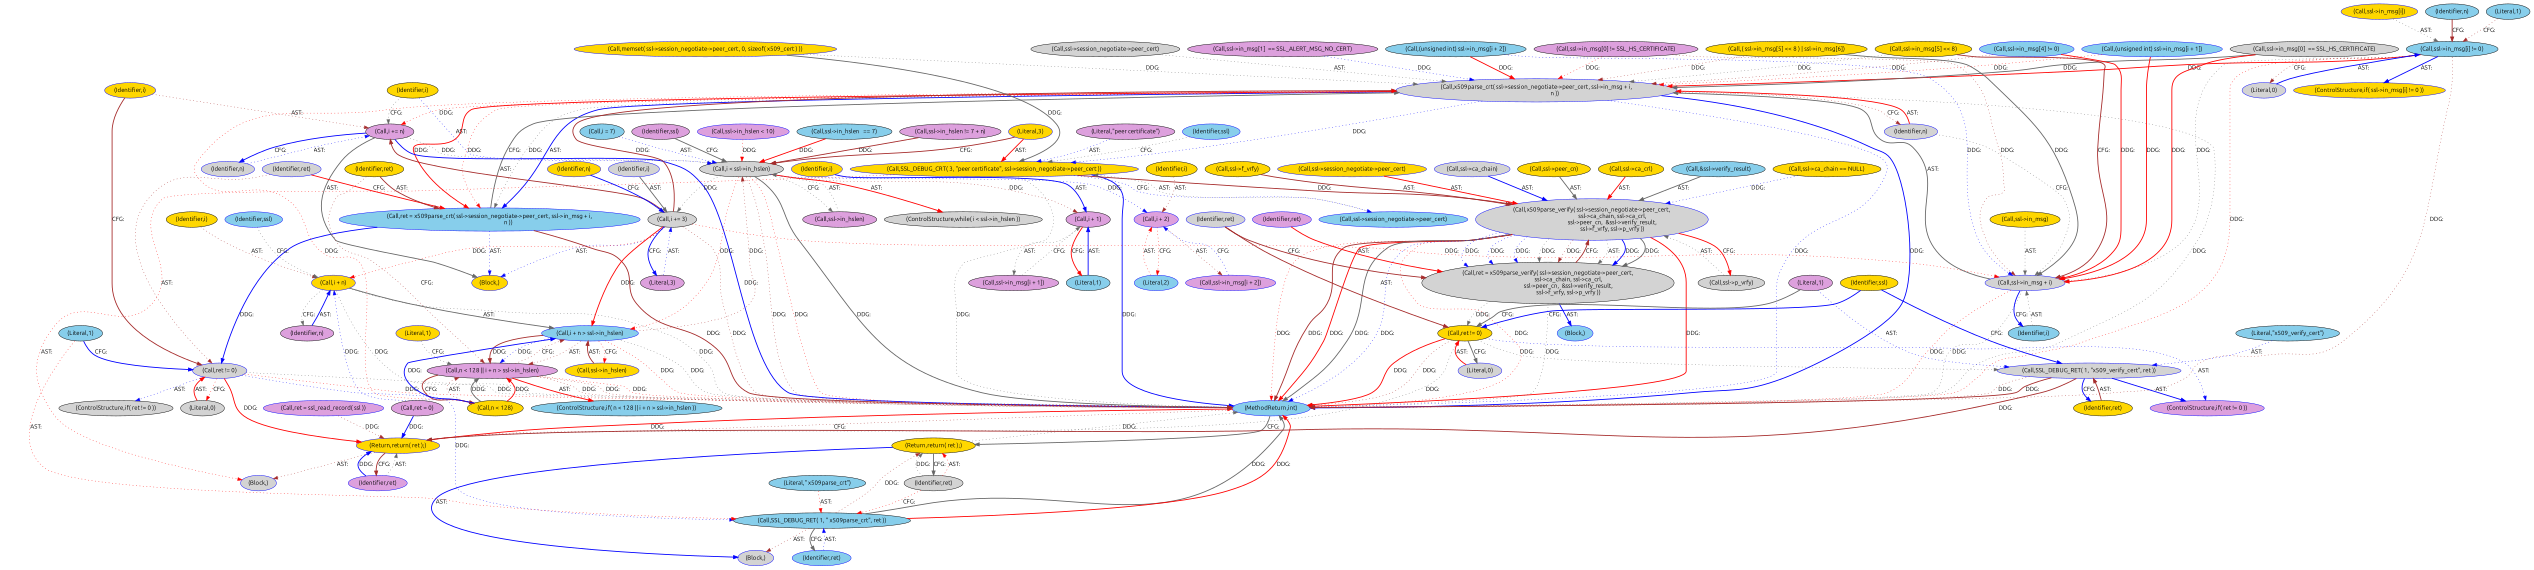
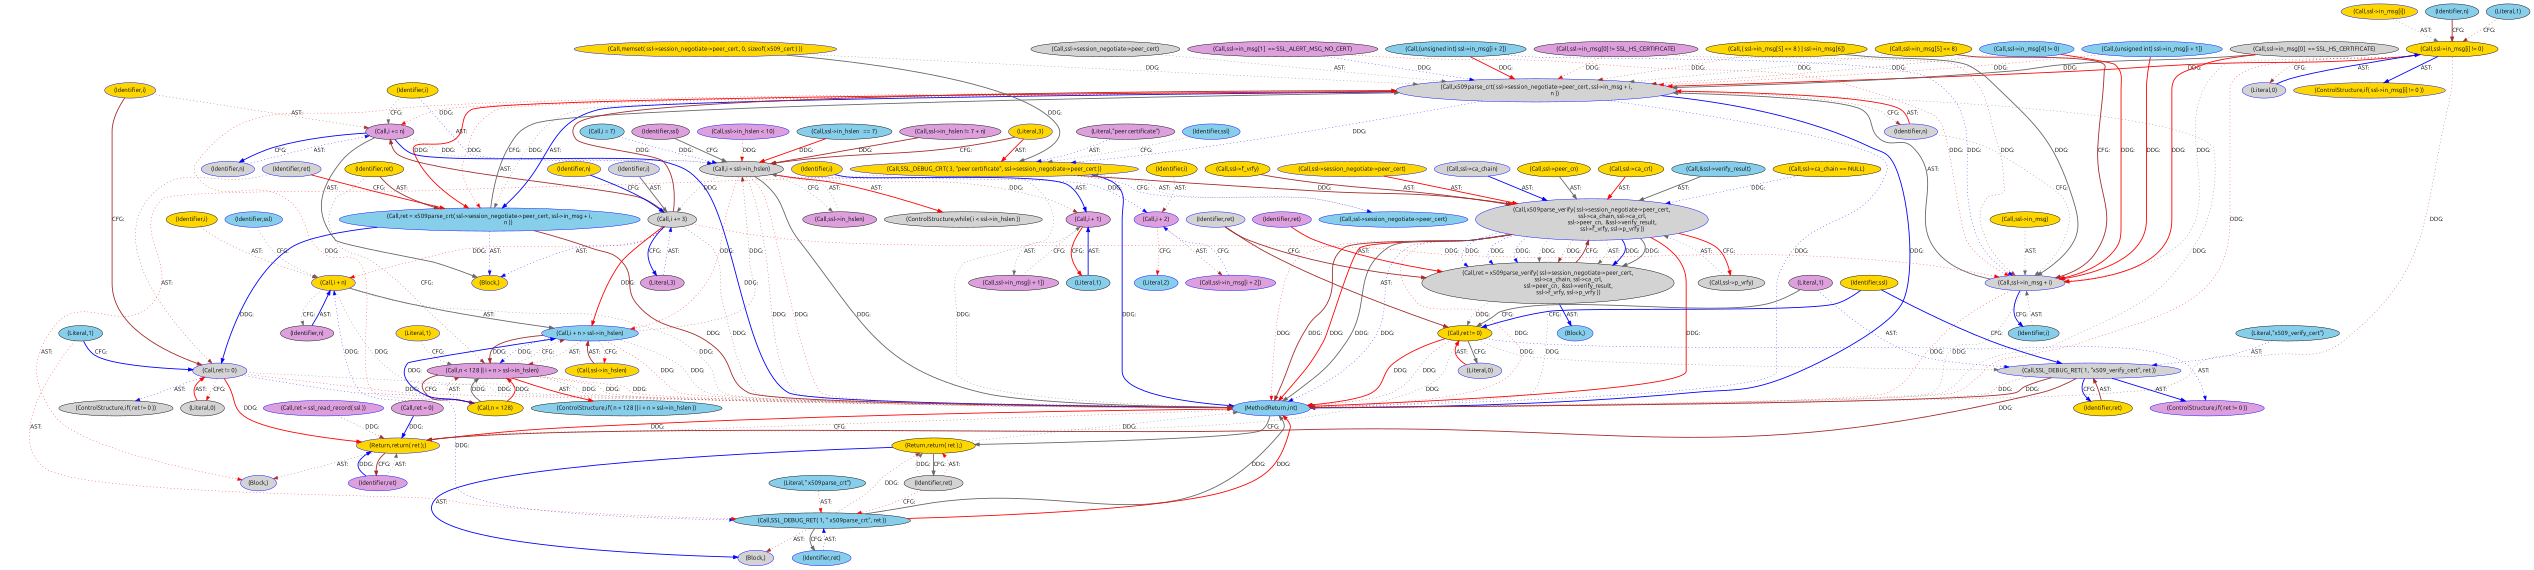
node "(Call,ssl->in_msg[i] != 0)": fillcolor skyblue -> gold
edge "(Call,ssl->in_msg[1]  == SSL_ALERT_MSG_NO_CERT)" -> "(Call,ssl->in_msg + i)": added, label "DDG:"
edge "(Call,i = 7)" -> "(Call,i < ssl->in_hslen)": label "AST: " -> "DDG: "
edge "(Literal,2)" -> "(Call,i + 2)": removed, label "AST:"
